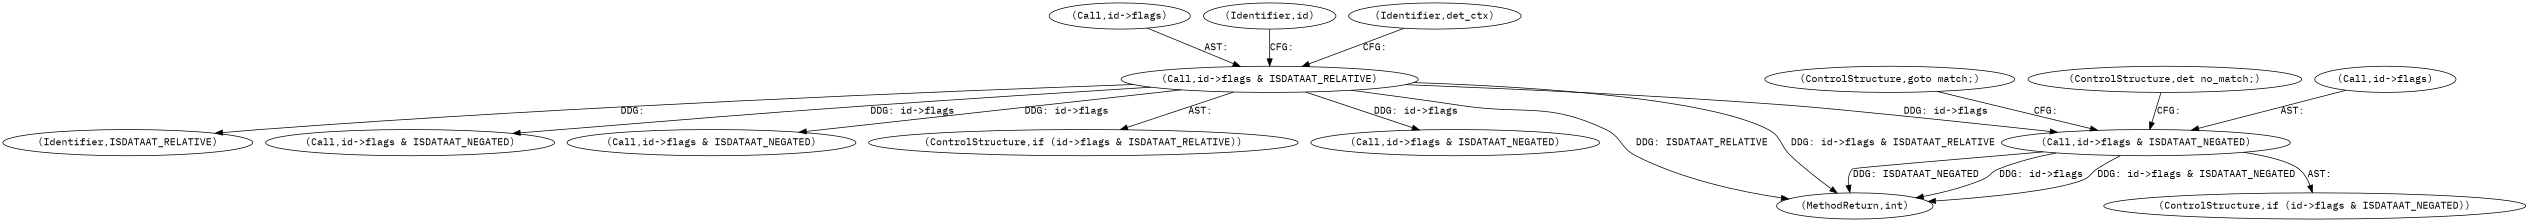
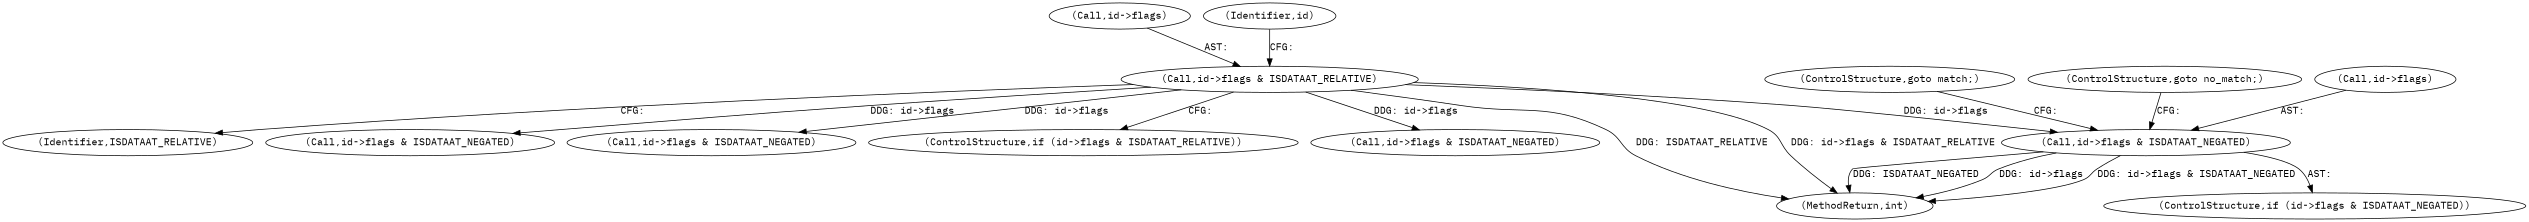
node "(Identifier,det_ctx)": removed
node "(ControlStructure,det no_match;)": label "(ControlStructure,det no_match;)" -> "(ControlStructure,goto no_match;)"
edge "(Call,id->flags & ISDATAAT_RELATIVE)" -> "(Identifier,ISDATAAT_RELATIVE)": label "DDG: " -> "CFG: "
edge "(Call,id->flags & ISDATAAT_RELATIVE)" -> "(ControlStructure,if (id->flags & ISDATAAT_RELATIVE))": label "AST: " -> "CFG: "
